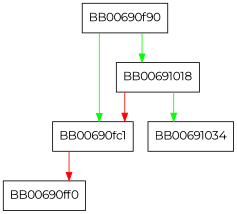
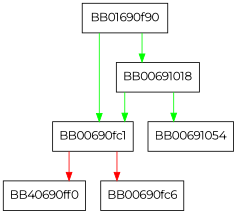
node "BB00690f90": label "BB00690f90" -> "BB01690f90"
edge "BB00691018" -> "BB00690fc1": color red -> green
node "BB00691034": label "BB00691034" -> "BB00691054"
node "BB00690ff0": label "BB00690ff0" -> "BB40690ff0"
node "BB00690fc6": added
